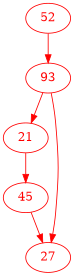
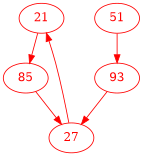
node "52": label "52" -> "51"
edge "93" -> "21": now "27" -> "21"
node "45": label "45" -> "85"
